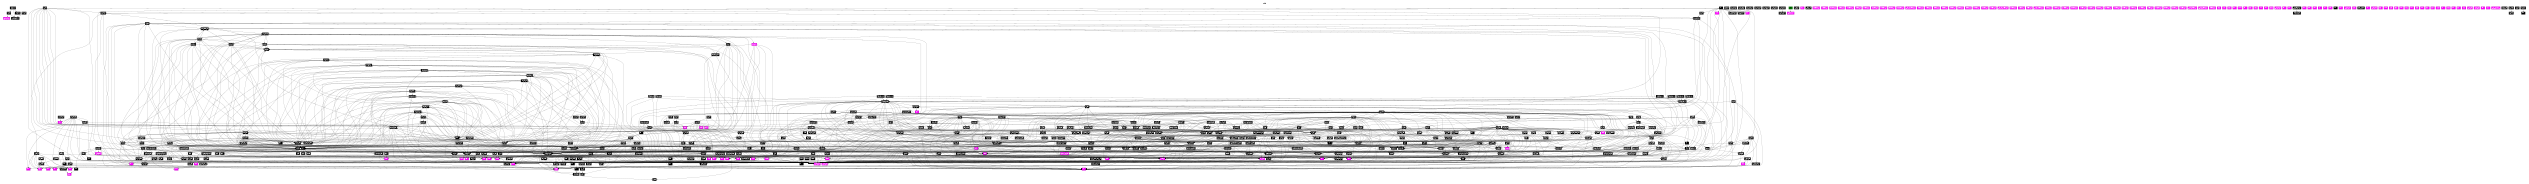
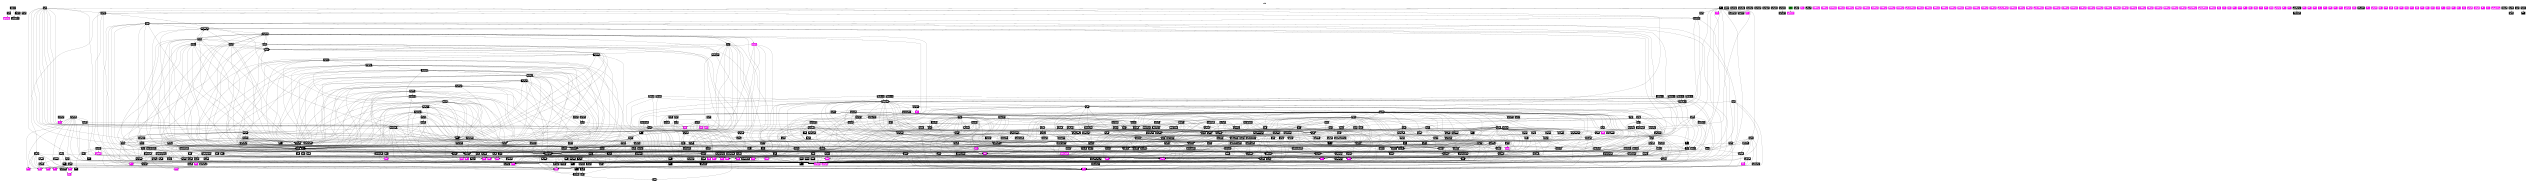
node "strchr": fillcolor #000000 -> #ff00ff
node "new_ffi_sig": removed
node "mjs_is_object": fillcolor #ff00ff -> #000000
